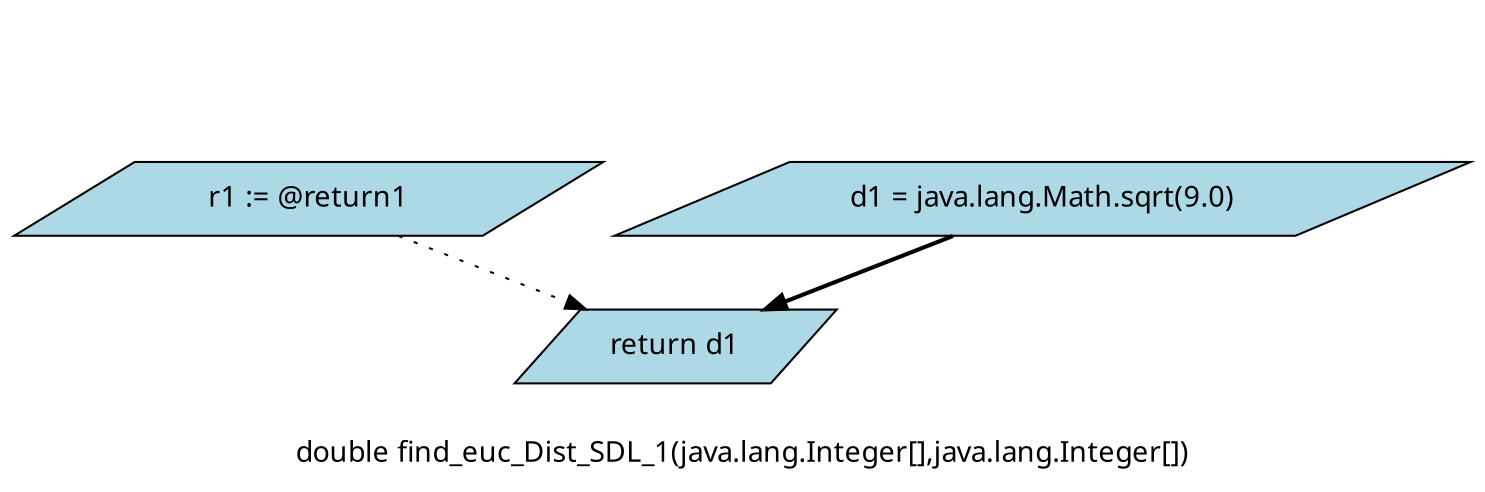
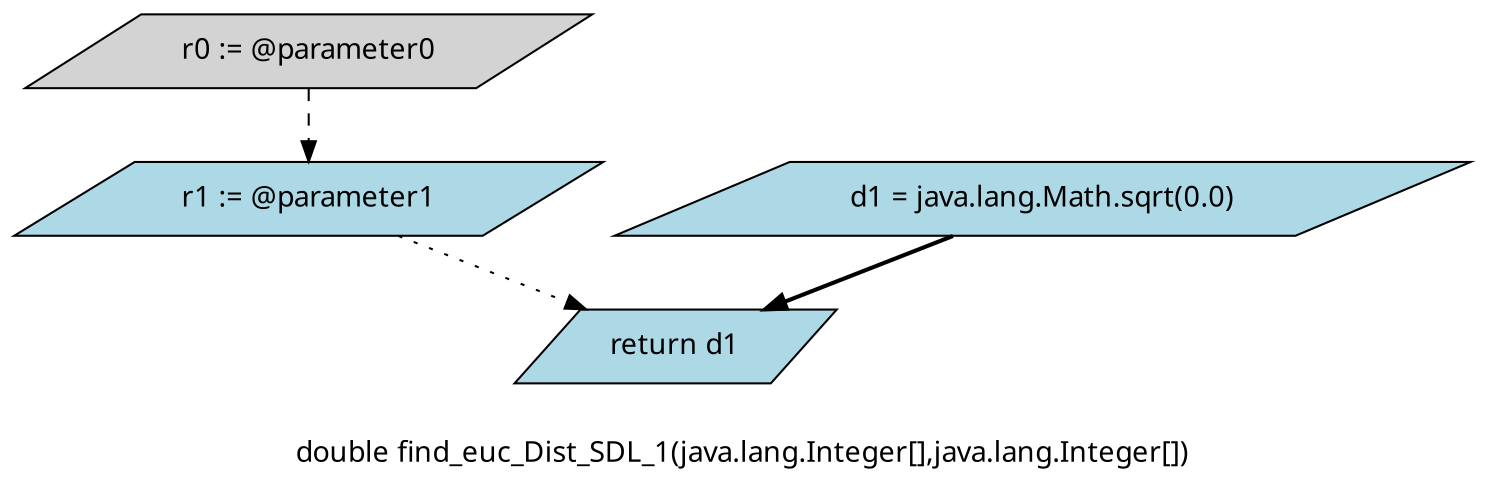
node "r0 := @parameter0": added
node "r1 := @return1": label "r1 := @return1" -> "r1 := @parameter1"
node "d1 = java.lang.Math.sqrt(9.0)": label "d1 = java.lang.Math.sqrt(9.0)" -> "d1 = java.lang.Math.sqrt(0.0)"
